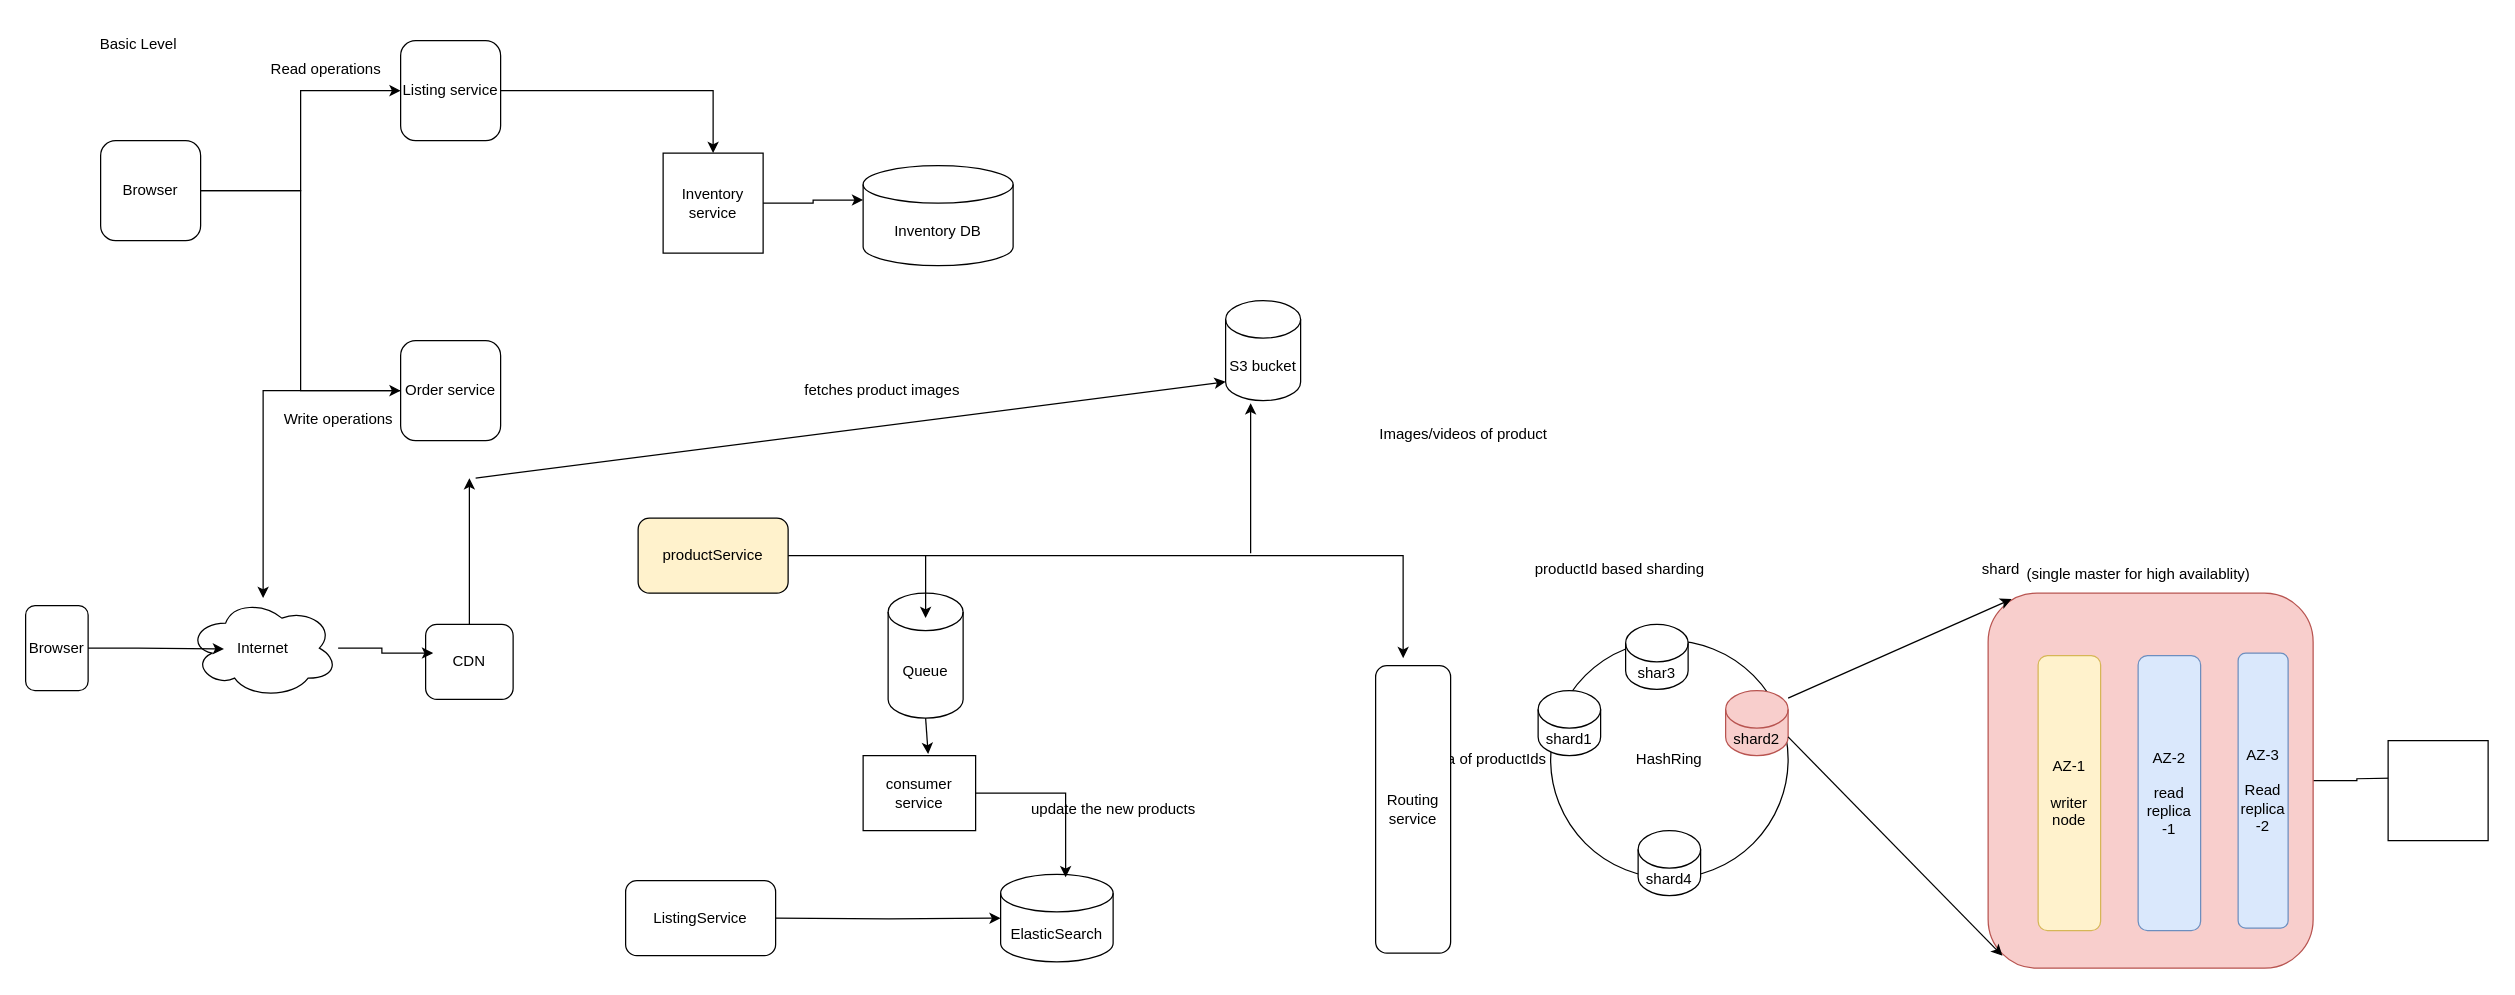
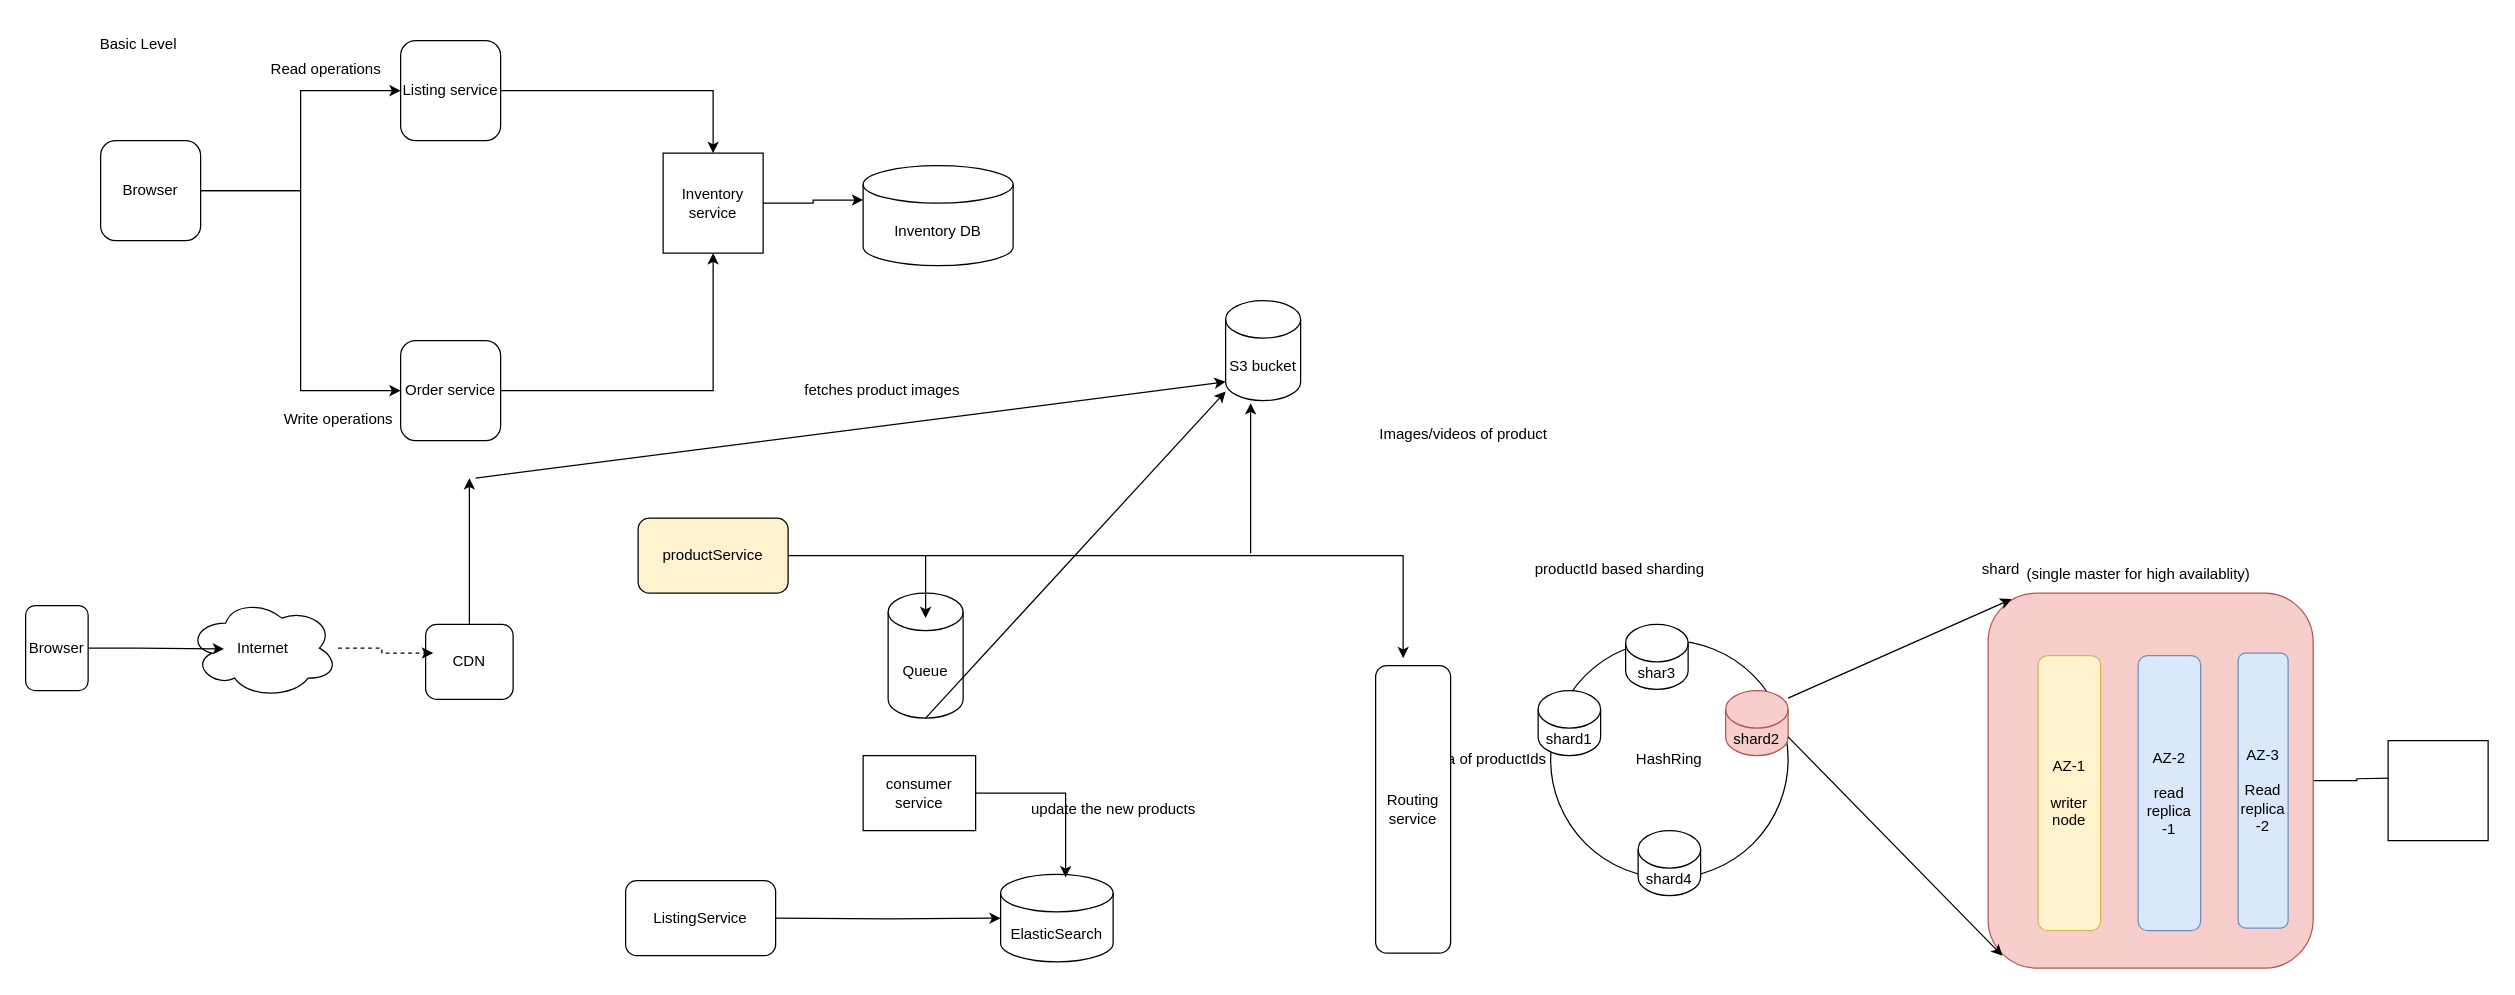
edge "Order service" -> "Internet": now "Order service" -> "Inventory service"
edge "Internet" -> "CDN": style solid -> dashed
edge "Queue" -> "consumer service": now "Queue" -> "S3 bucket"
